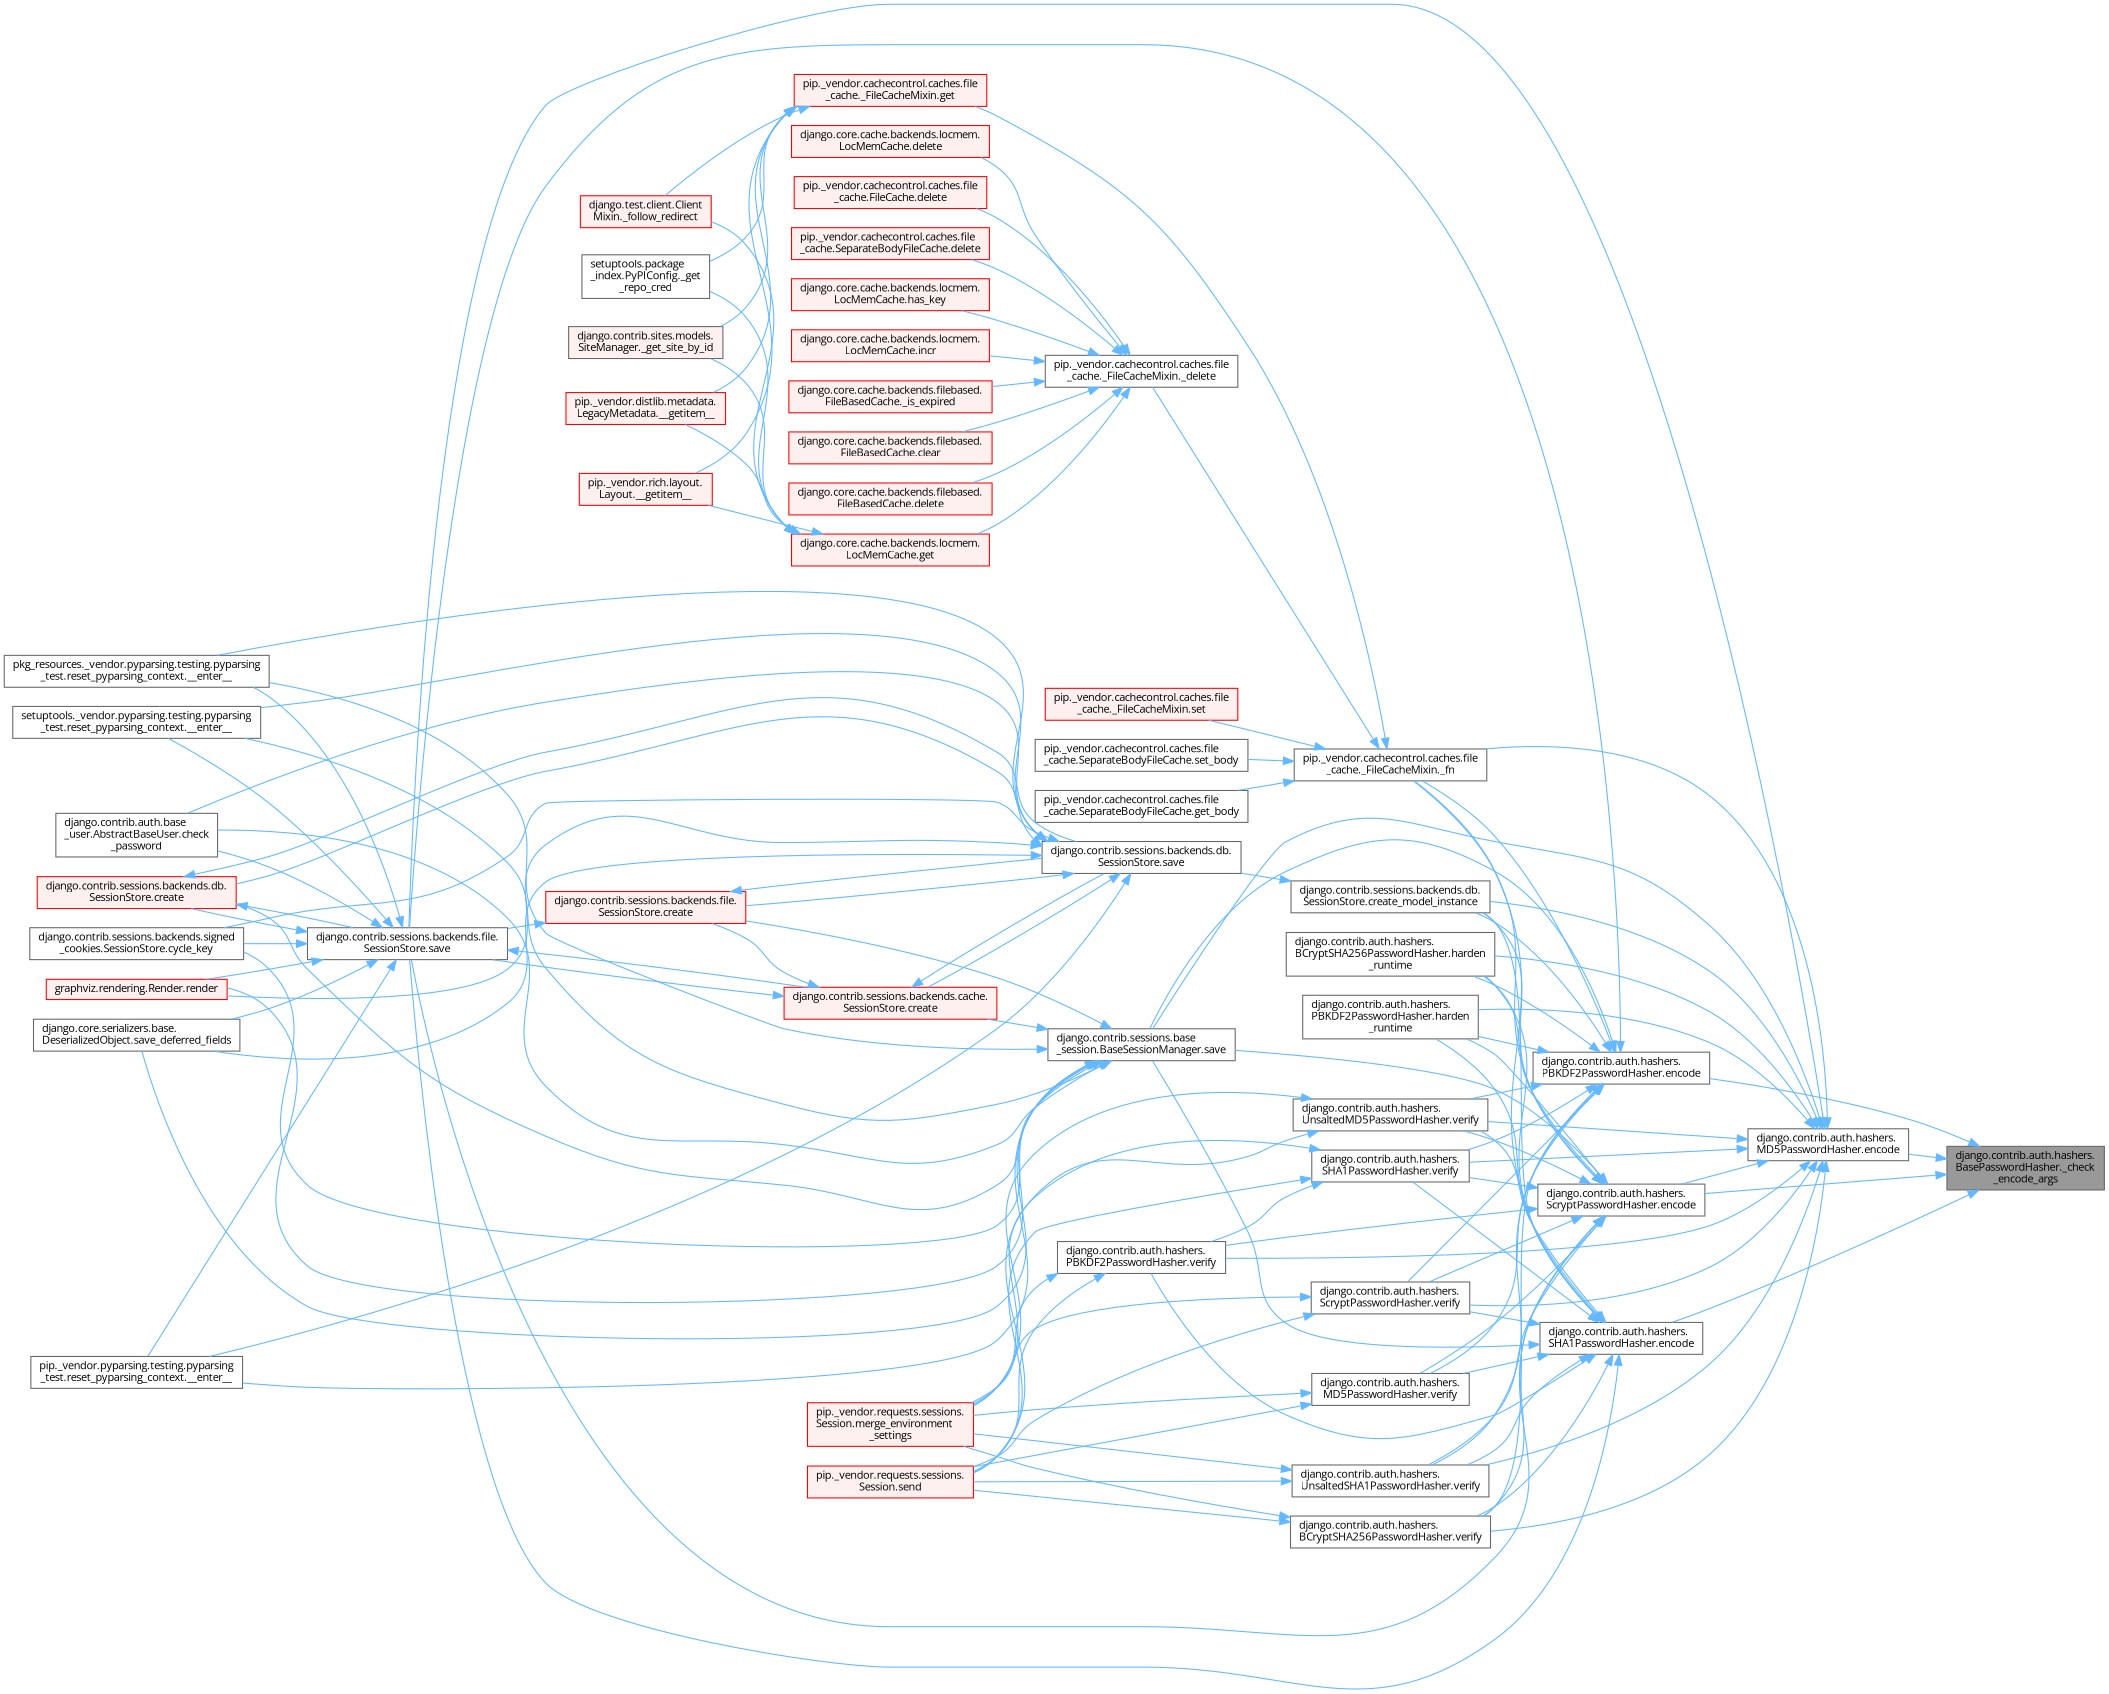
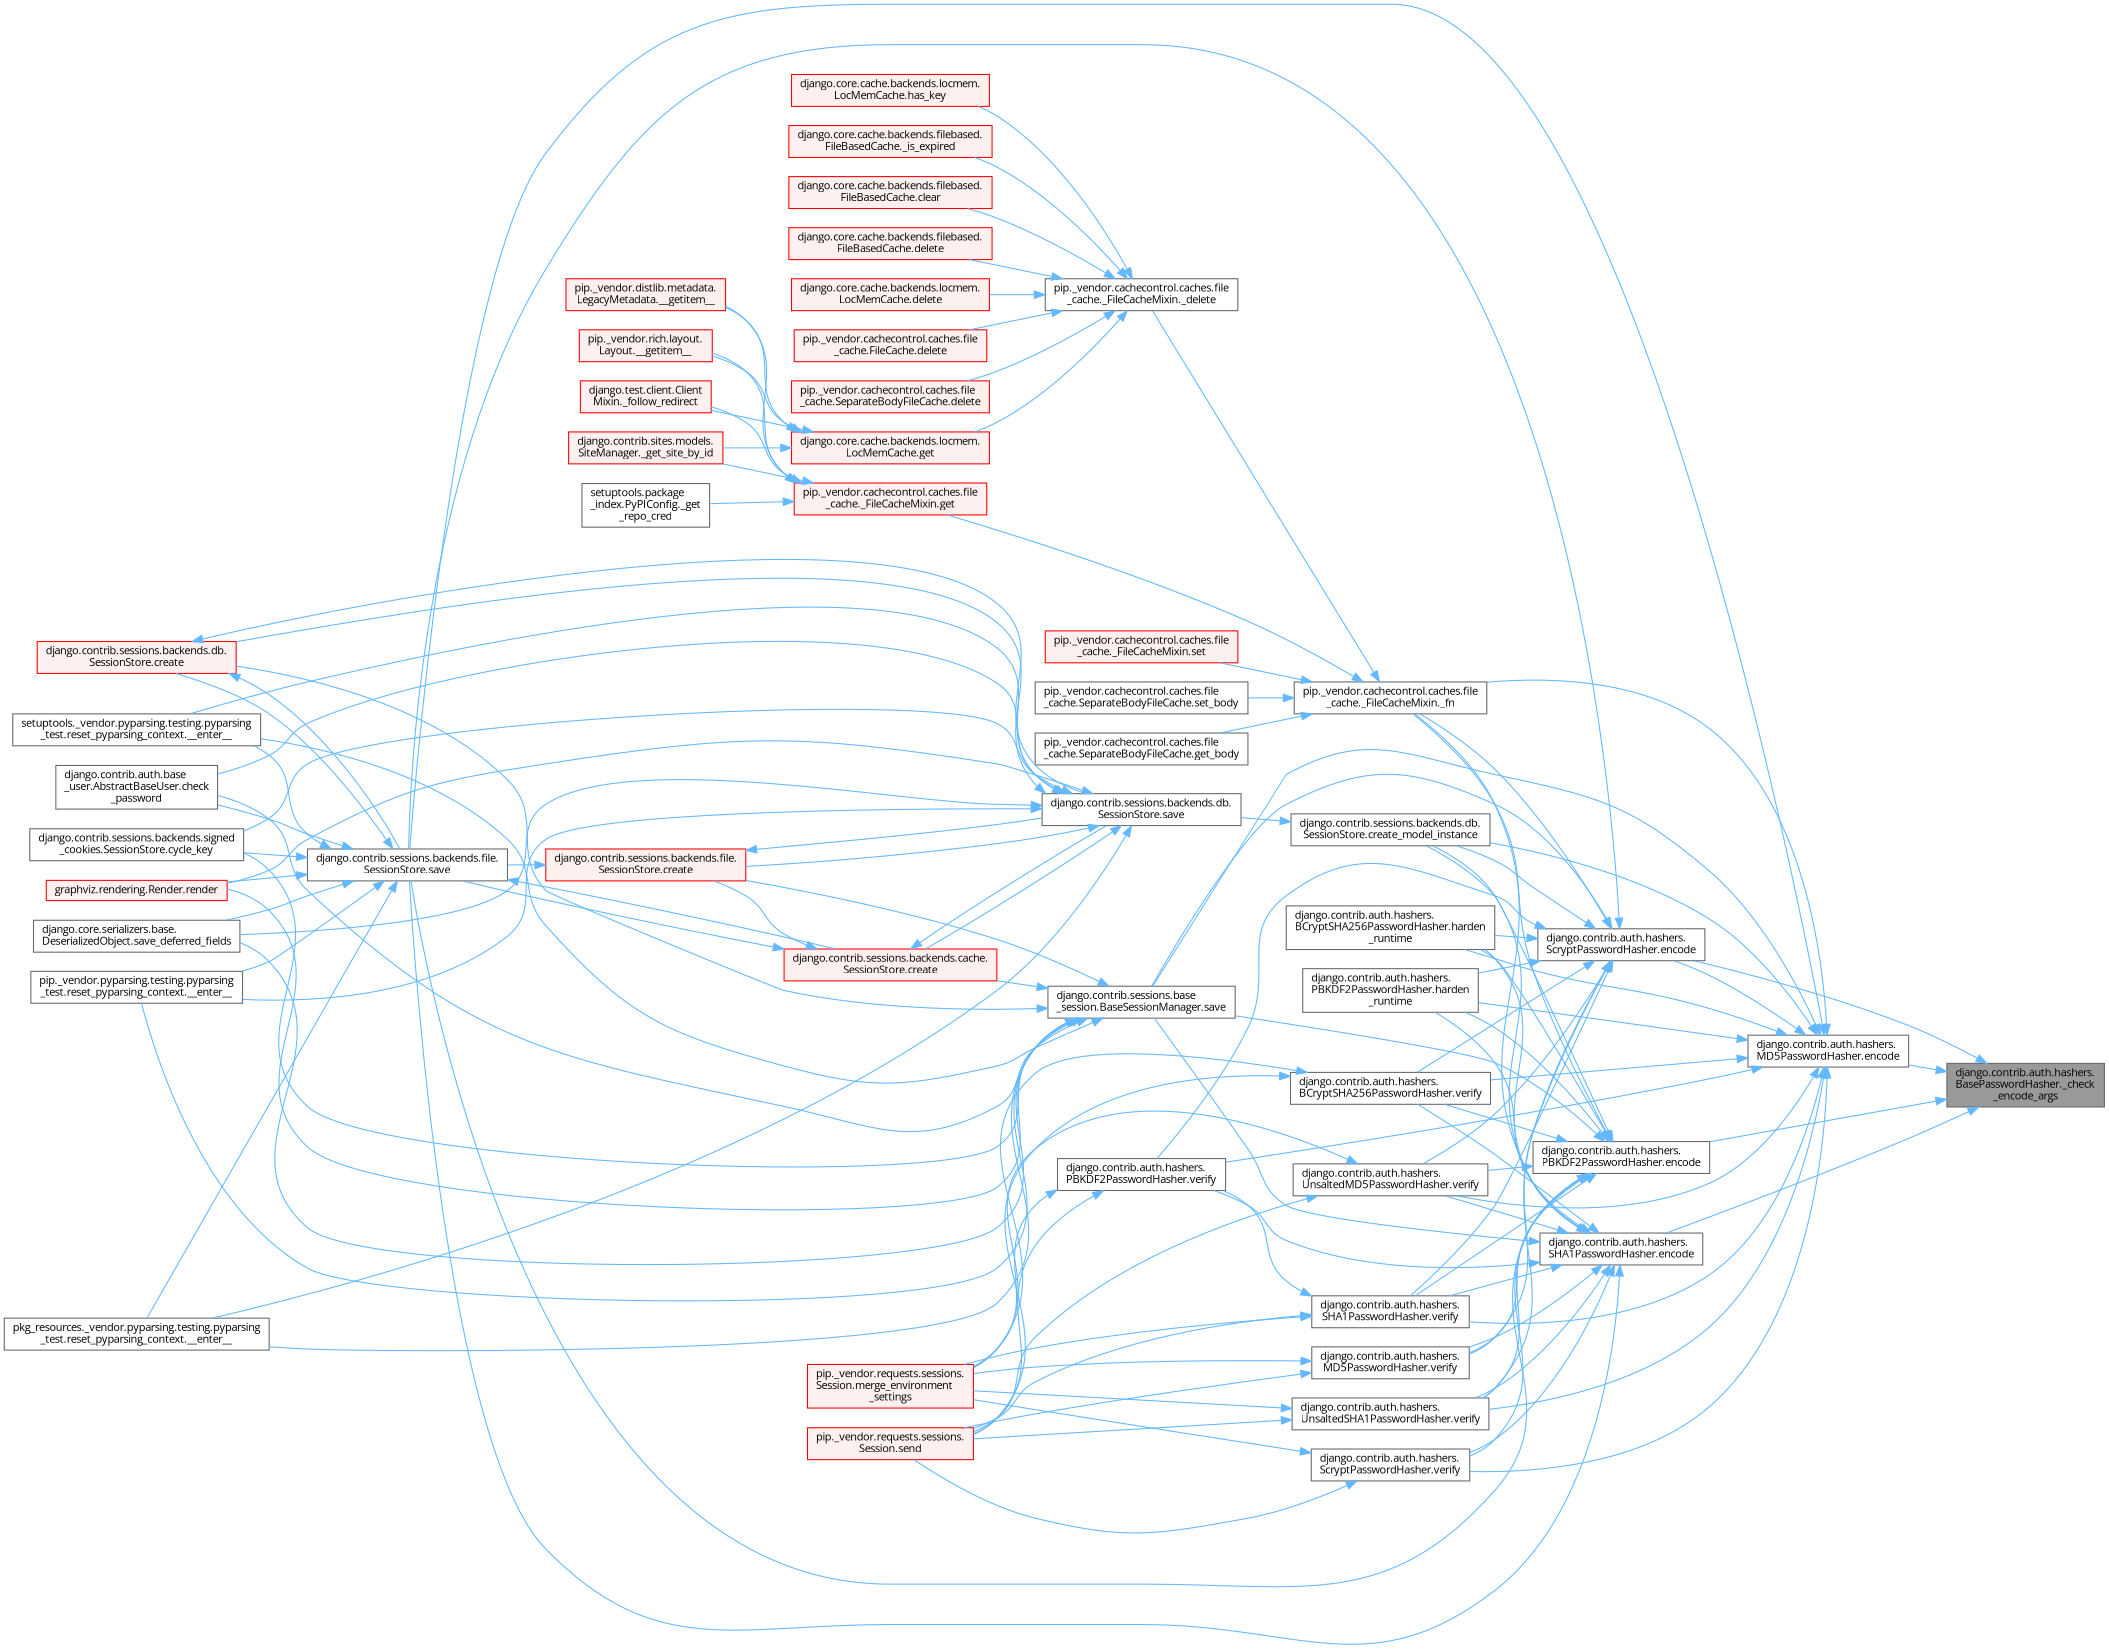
node "django.contrib.sites.models. SiteManager._get_site_by_id": color grey40 -> red
node "django.core.cache.backends.locmem. LocMemCache.incr": removed
edge "setuptools.package _index.PyPIConfig._get _repo_cred" -> "django.core.cache.backends.locmem. LocMemCache.get": removed
edge "django.contrib.auth.hashers. ScryptPasswordHasher.verify" -> "django.contrib.auth.hashers. ScryptPasswordHasher.encode": removed
